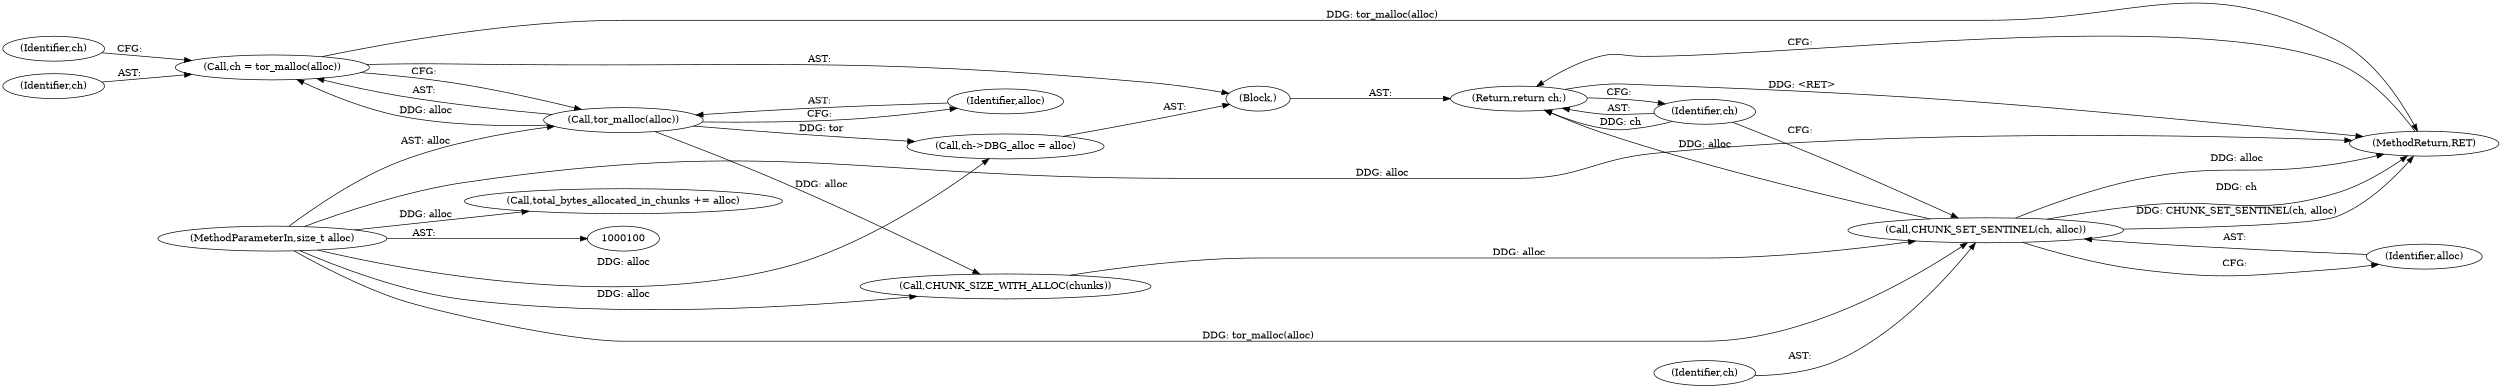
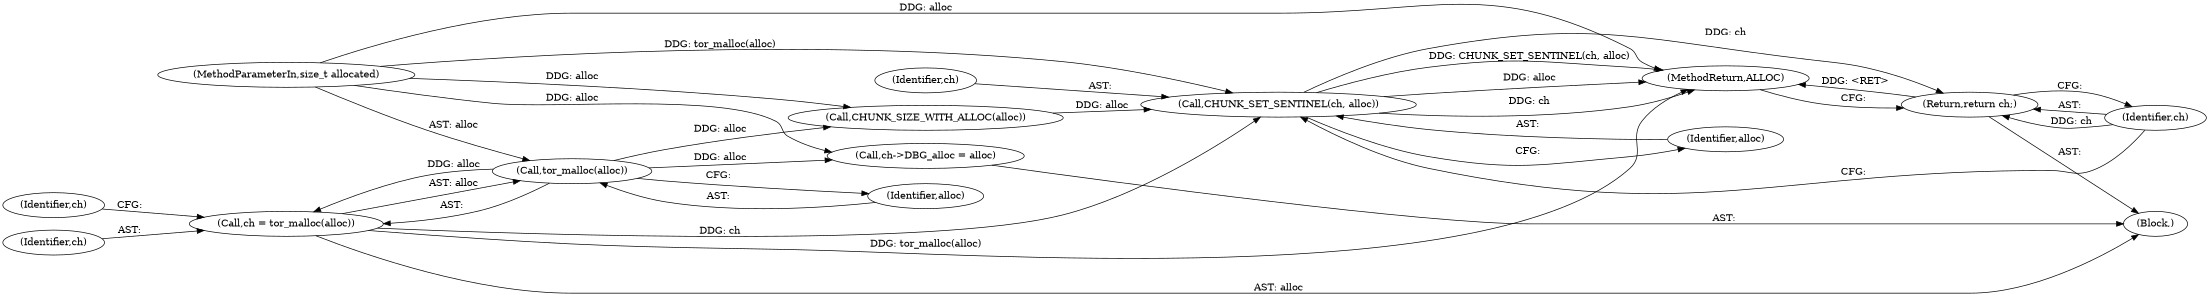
edge "(Call,ch = tor_malloc(alloc))" -> "(Block,)": label "AST: " -> "AST: alloc"
edge "(Call,ch = tor_malloc(alloc))" -> "(Call,tor_malloc(alloc))": label "CFG: " -> "AST: alloc"
edge "(Block,)" -> "(Return,return ch;)": reversed
edge "(Call,tor_malloc(alloc))" -> "(Call,ch->DBG_alloc = alloc)": label "DDG: tor" -> "DDG: alloc"
node "(MethodReturn,RET)": label "(MethodReturn,RET)" -> "(MethodReturn,ALLOC)"
edge "(Call,CHUNK_SET_SENTINEL(ch, alloc))" -> "(Return,return ch;)": label "DDG: alloc" -> "DDG: ch"
node "(Call,total_bytes_allocated_in_chunks += alloc)": removed
edge "(Call,ch = tor_malloc(alloc))" -> "(Call,CHUNK_SET_SENTINEL(ch, alloc))": added, label "DDG: ch"
node "(MethodParameterIn,size_t alloc)": label "(MethodParameterIn,size_t alloc)" -> "(MethodParameterIn,size_t allocated)"
node "1000100": removed
node "(Call,CHUNK_SIZE_WITH_ALLOC(chunks))": label "(Call,CHUNK_SIZE_WITH_ALLOC(chunks))" -> "(Call,CHUNK_SIZE_WITH_ALLOC(alloc))"
